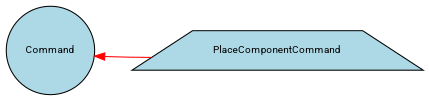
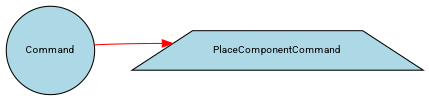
edge "PlaceComponentCommand" -> "Command": reversed
